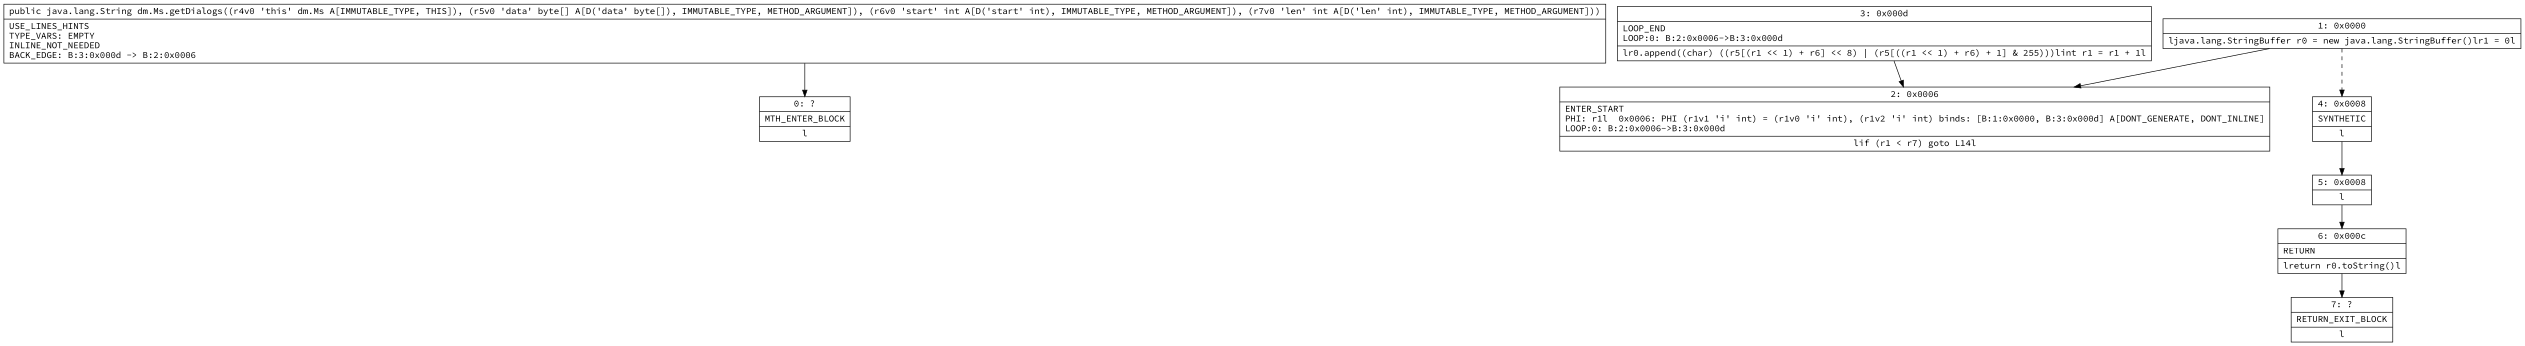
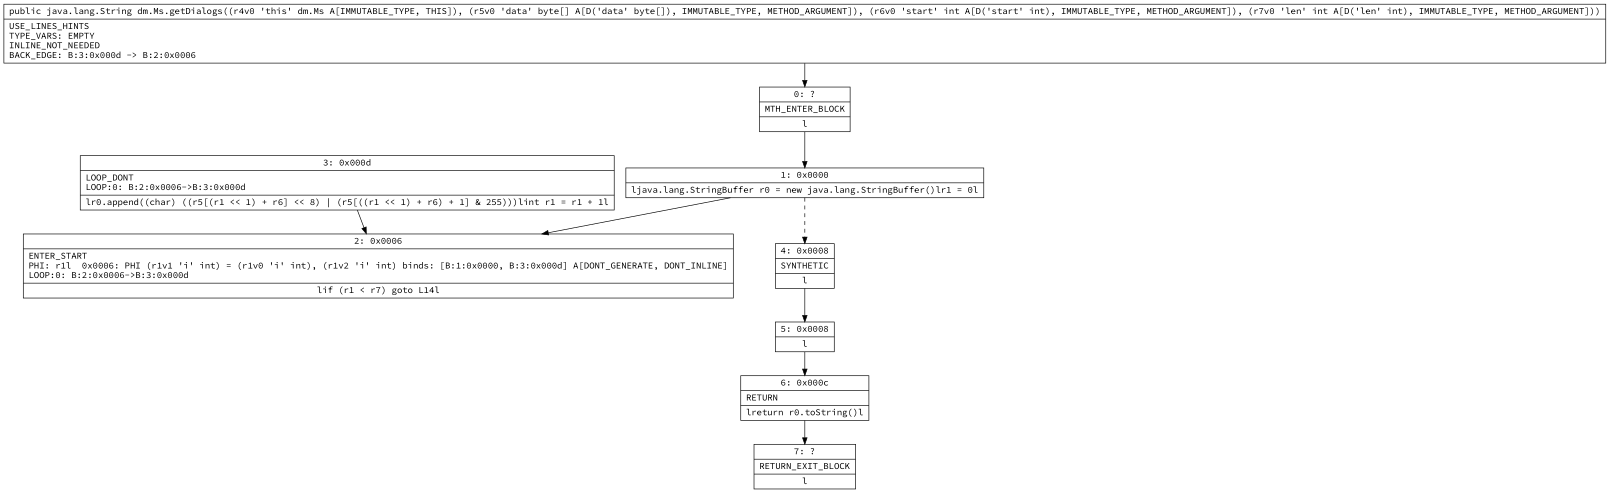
node "3: 0x000d": text "LOOP_END" -> "LOOP_DONT"
edge "0: ?" -> "1: 0x0000": added
